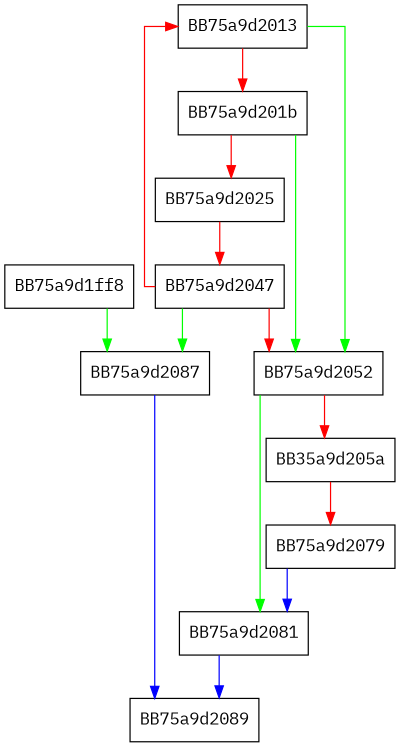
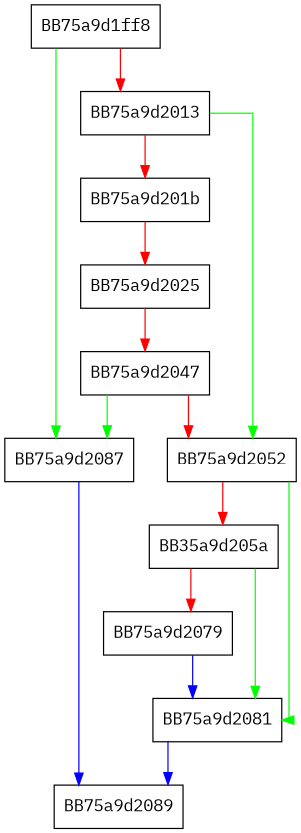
edge "BB75a9d2047" -> "BB75a9d2013": now "BB75a9d1ff8" -> "BB75a9d2013"
edge "BB75a9d201b" -> "BB75a9d2052": removed
edge "BB35a9d205a" -> "BB75a9d2081": added
